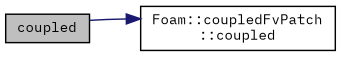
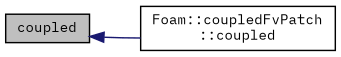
edge "coupled" -> "Foam::coupledFvPatch ::coupled": reversed
